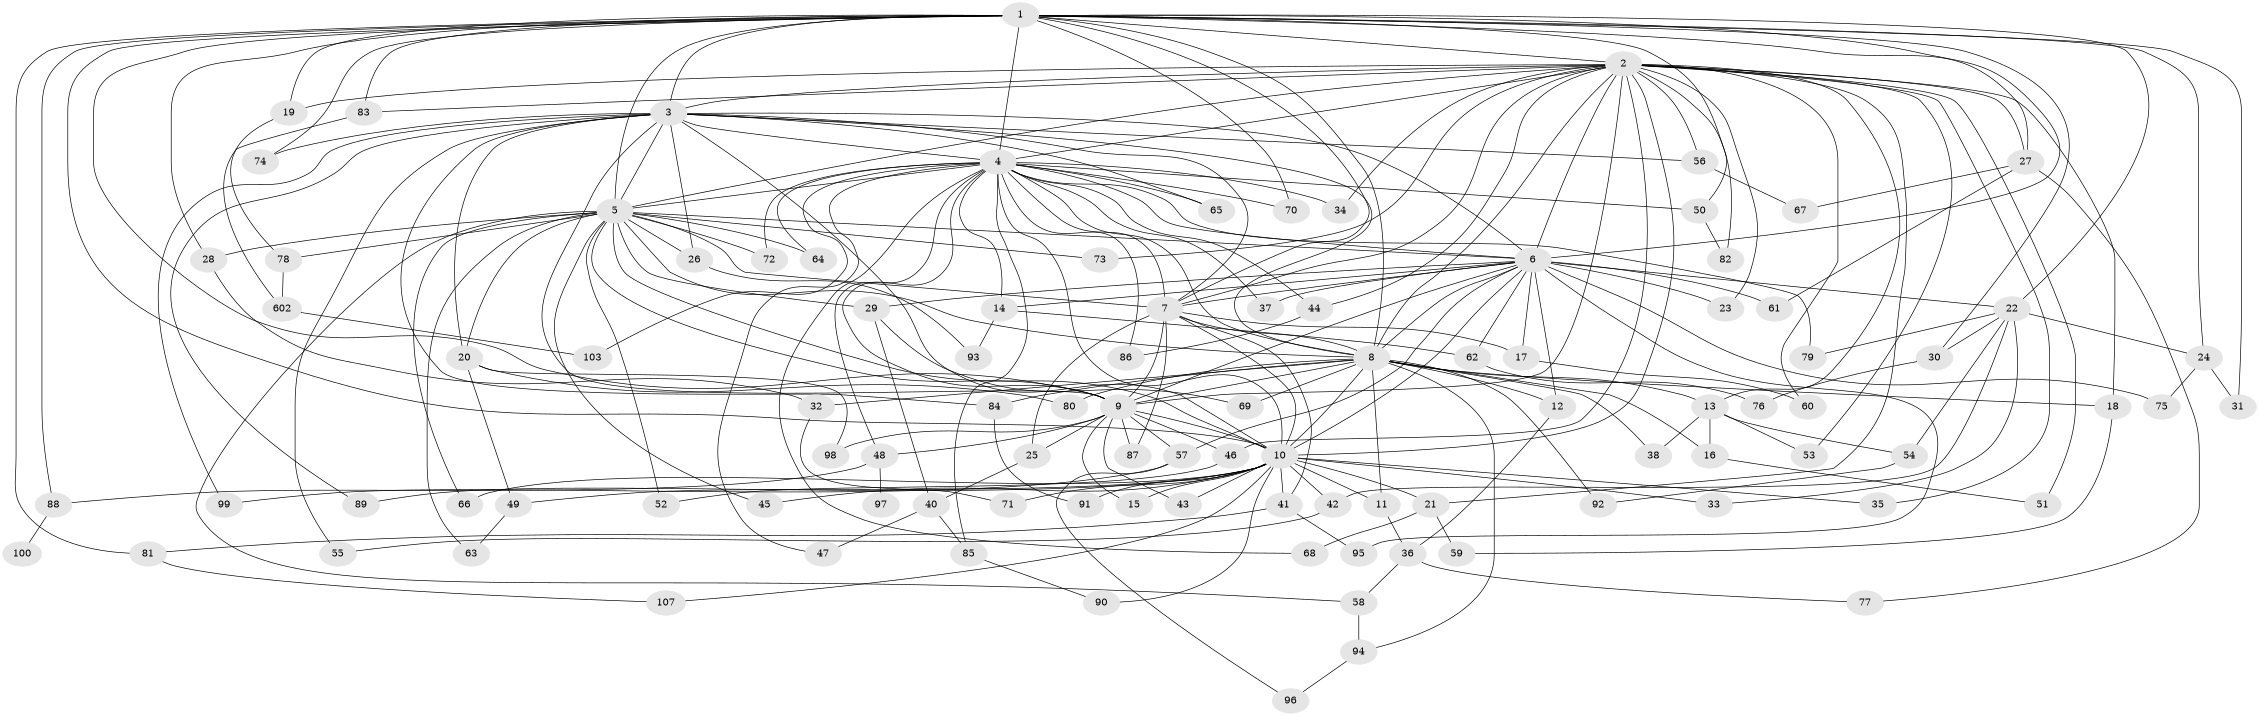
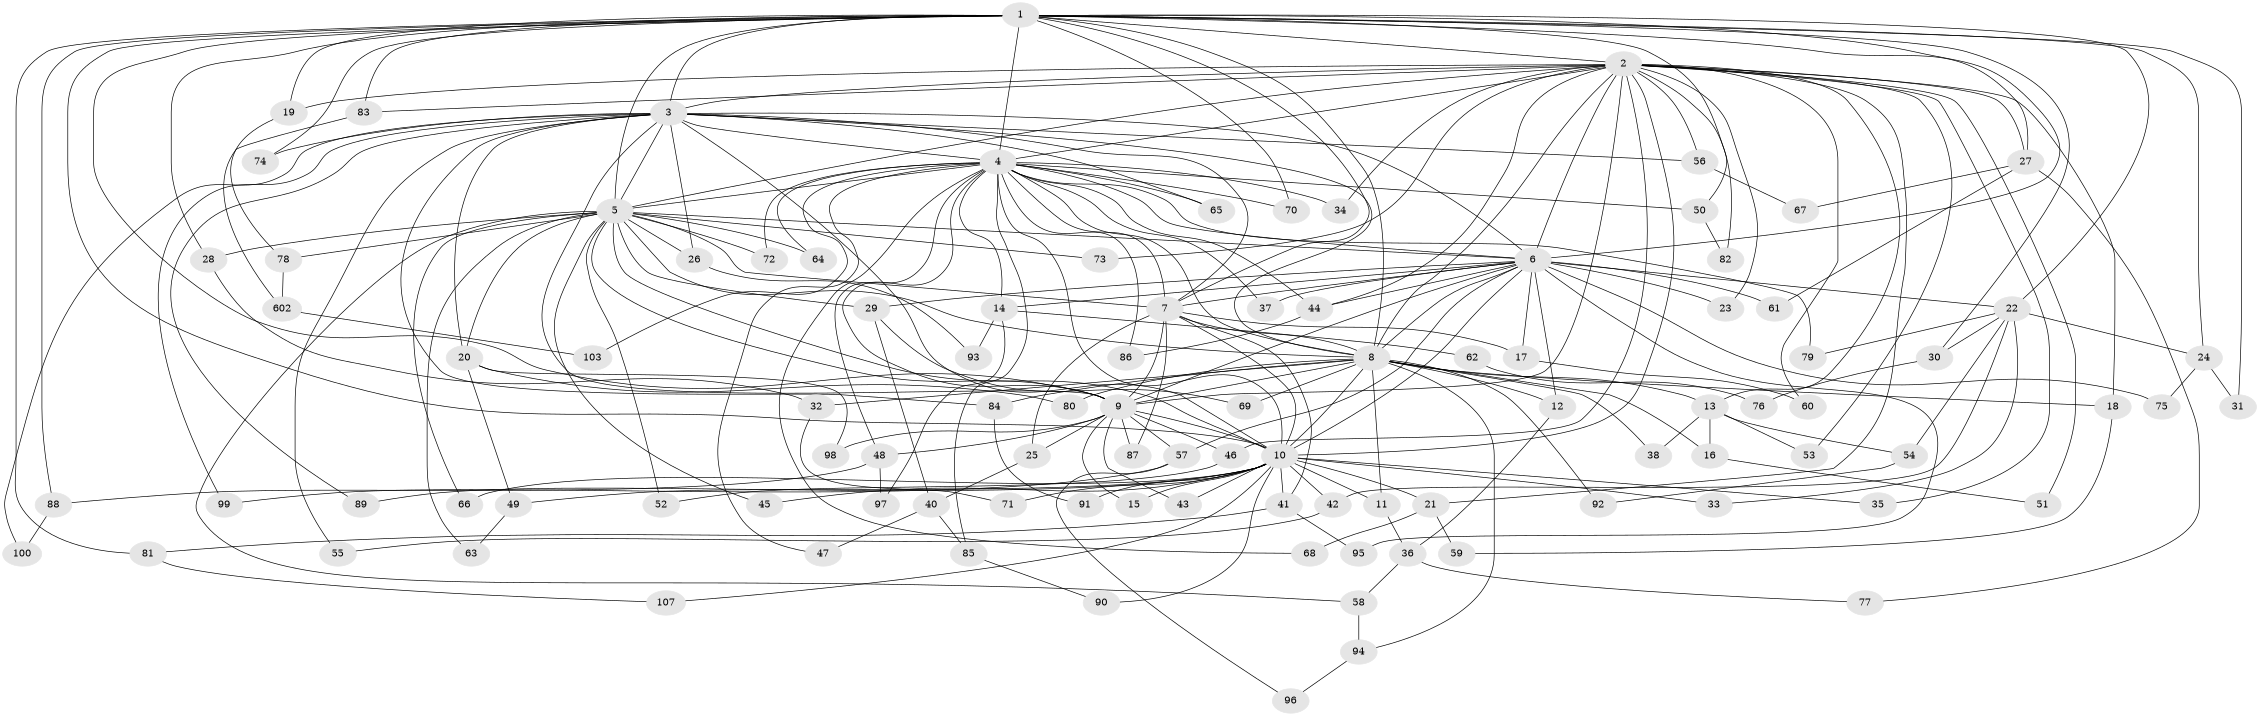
edge "3" -- "100": added
edge "2" -- "7": removed
edge "6" -- "62": now "6" -- "44"
edge "14" -- "97": added
